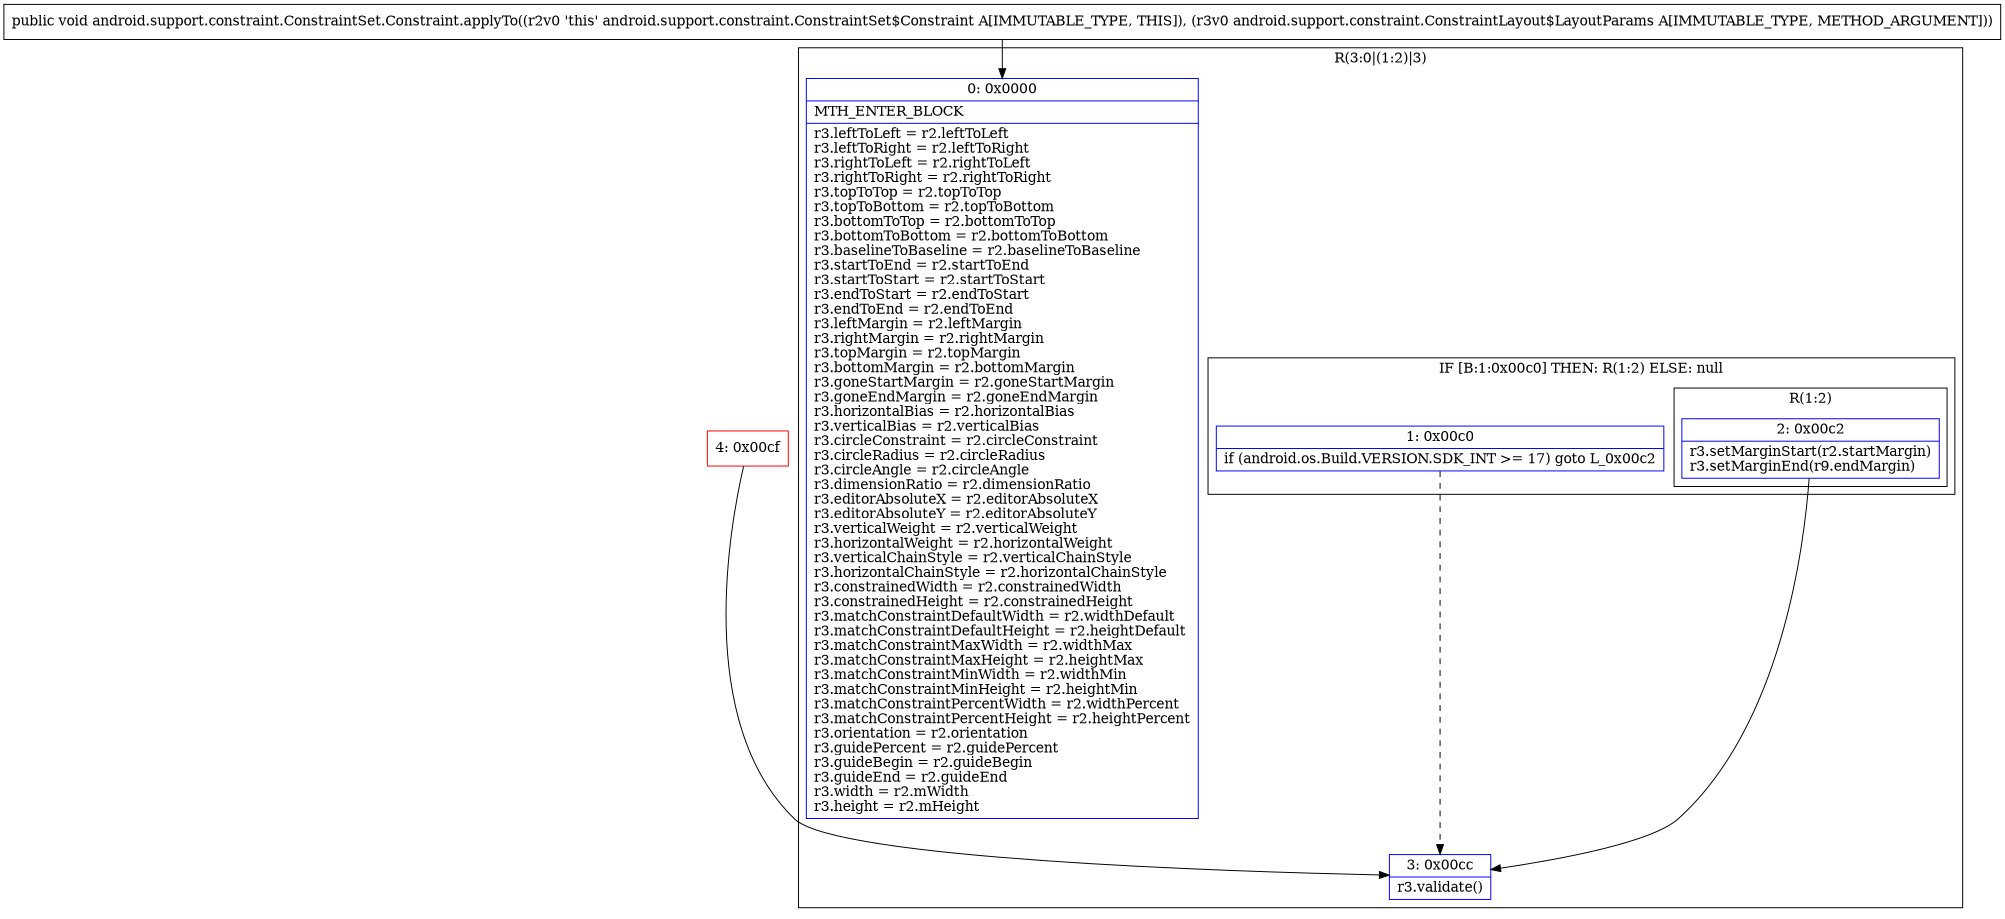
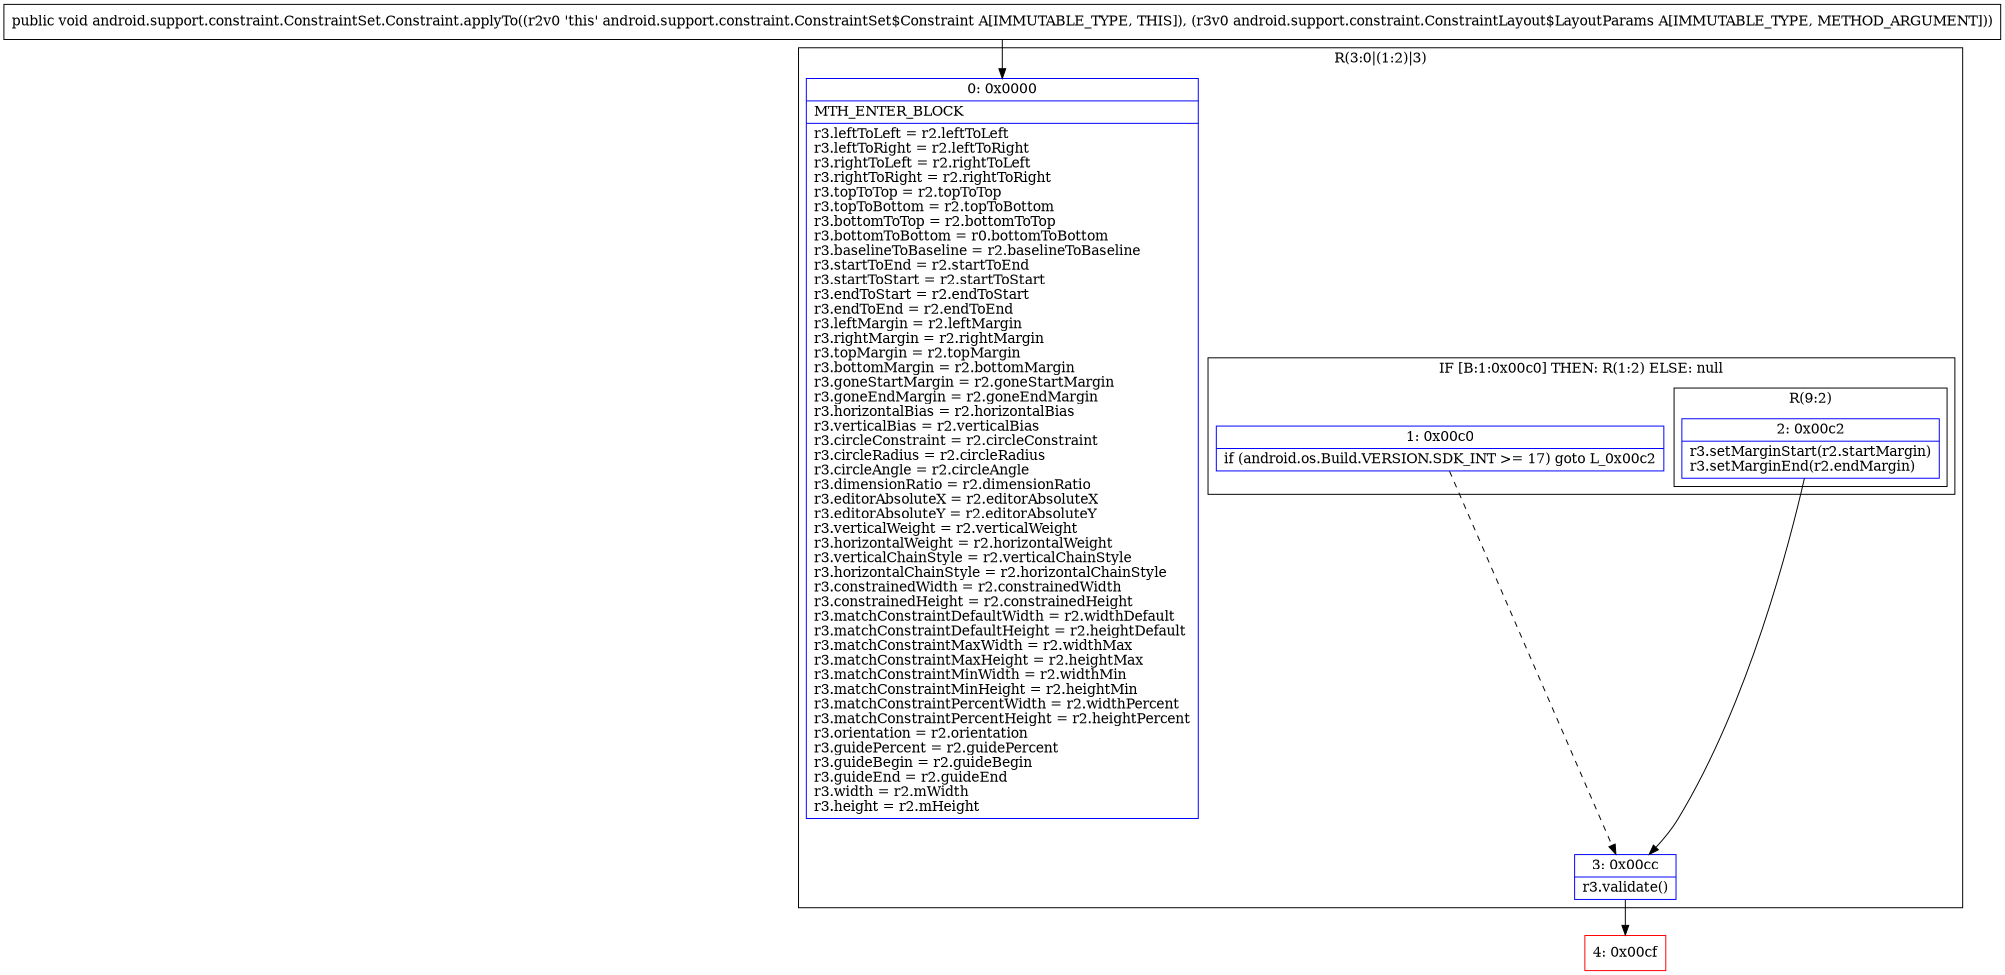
node "0: 0x0000": text "r3.bottomToBottom = r2.bottomToBottom" -> "r3.bottomToBottom = r0.bottomToBottom"
cluster "R(1:2)": label "R(1:2)" -> "R(9:2)"
node "2: 0x00c2": text "r3.setMarginEnd(r9.endMargin)" -> "r3.setMarginEnd(r2.endMargin)"
edge "4: 0x00cf" -> "3: 0x00cc": reversed
